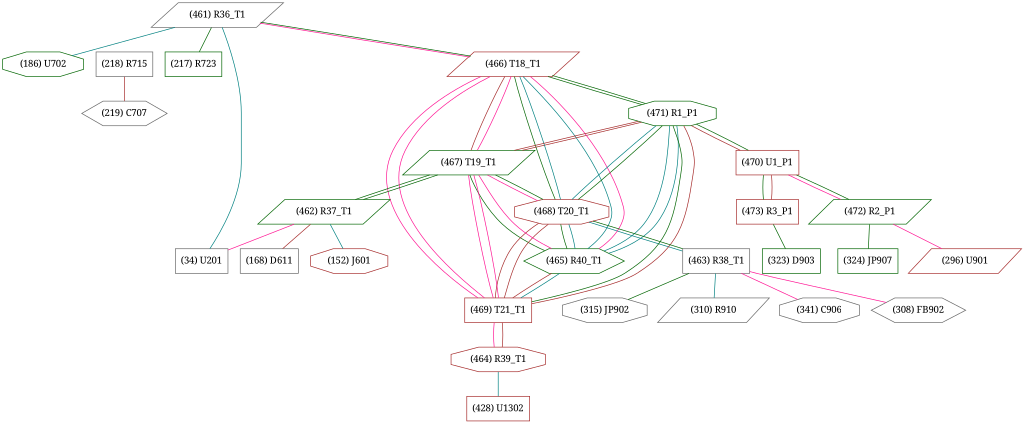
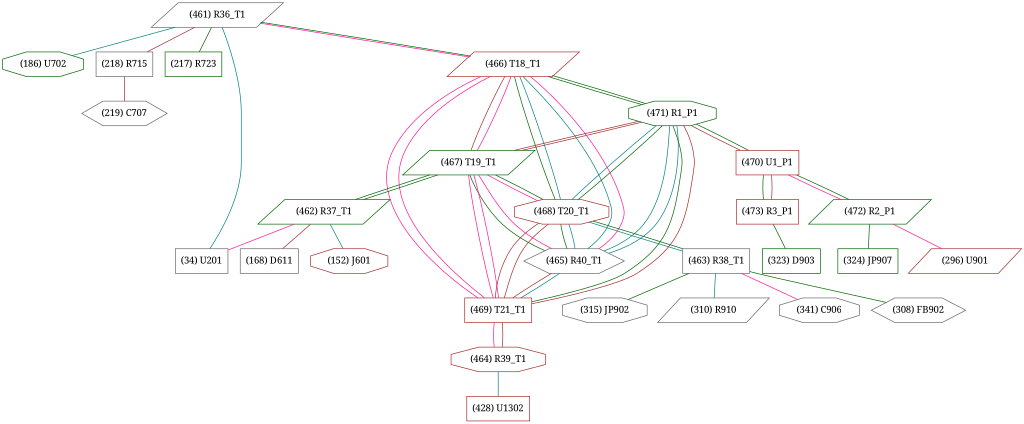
edge "(461) R36_T1" -- "(218) R715": added
node "(465) R40_T1": color darkgreen -> gray40
edge "(463) R38_T1" -- "(308) FB902": color deeppink -> darkgreen
